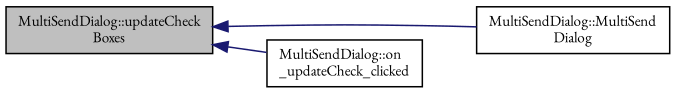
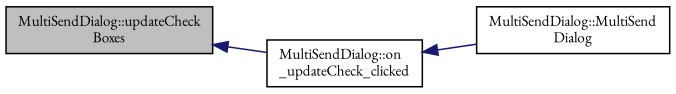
edge "MultiSendDialog::MultiSend Dialog" -> "MultiSendDialog::updateCheck Boxes": now "MultiSendDialog::MultiSend Dialog" -> "MultiSendDialog::on _updateCheck_clicked"
